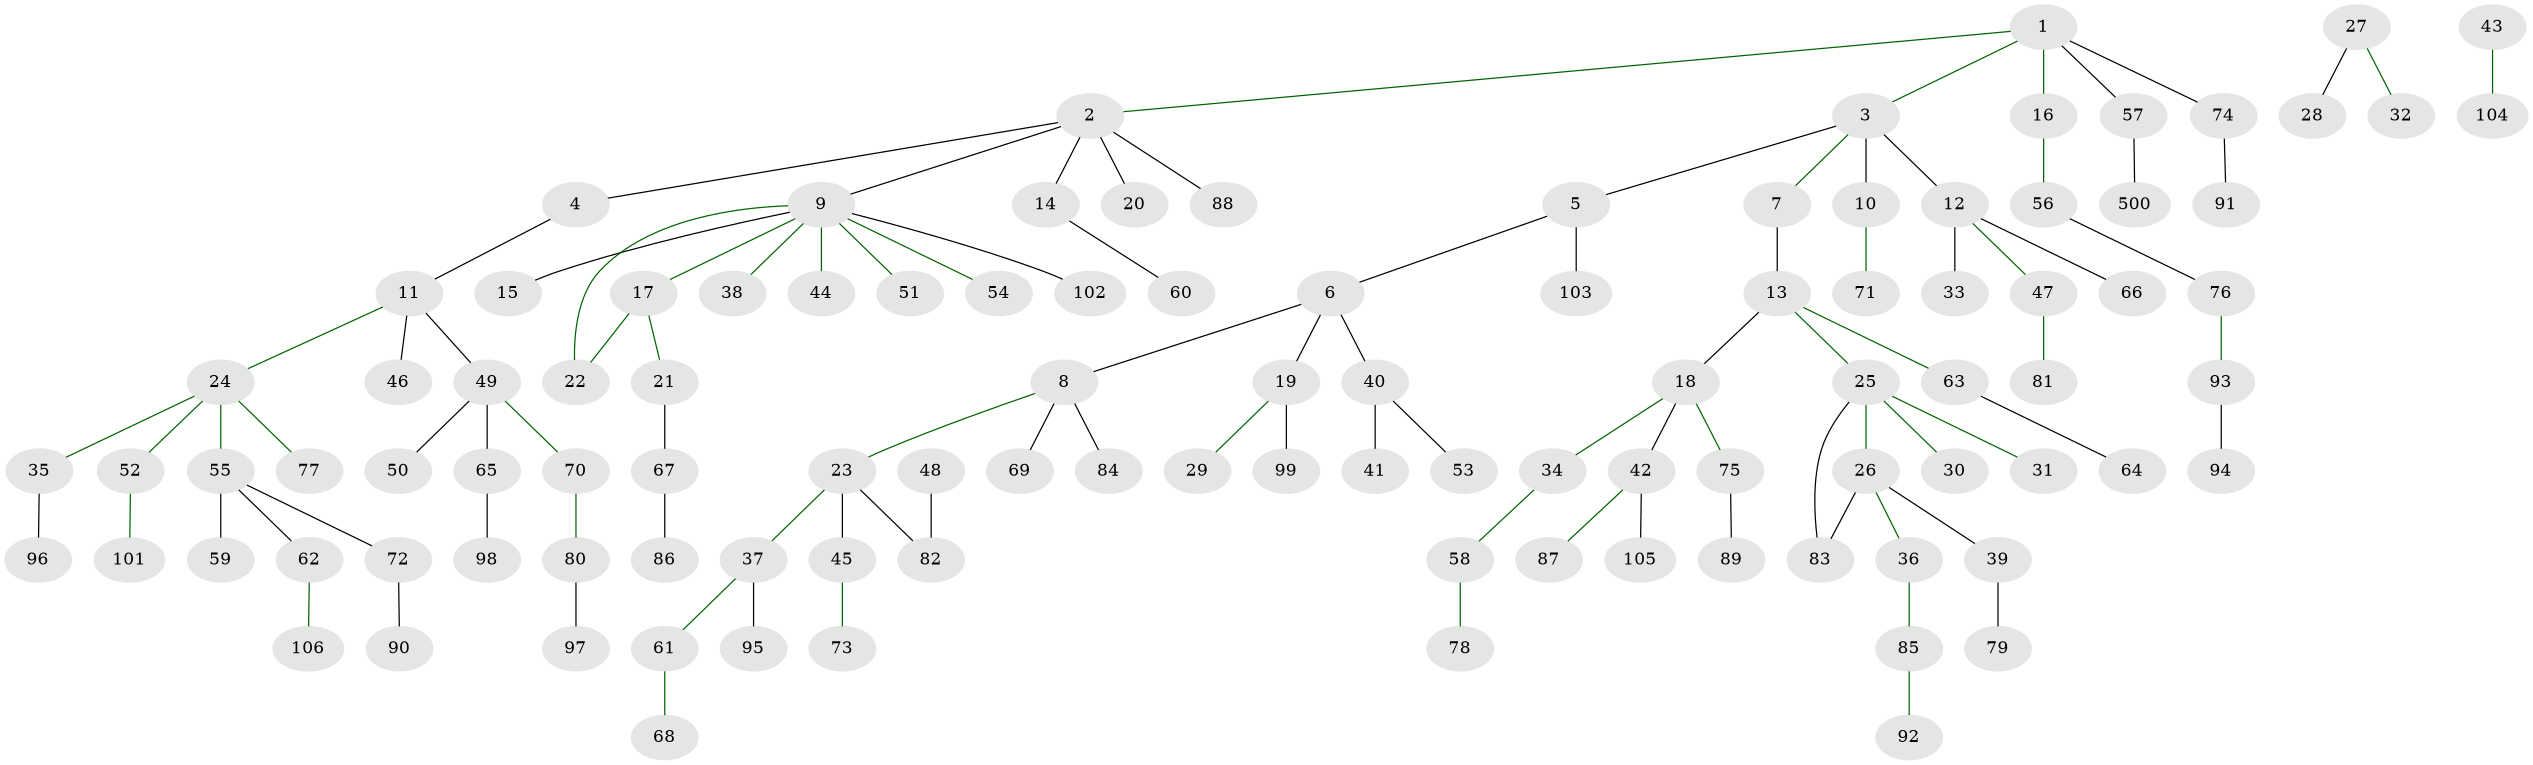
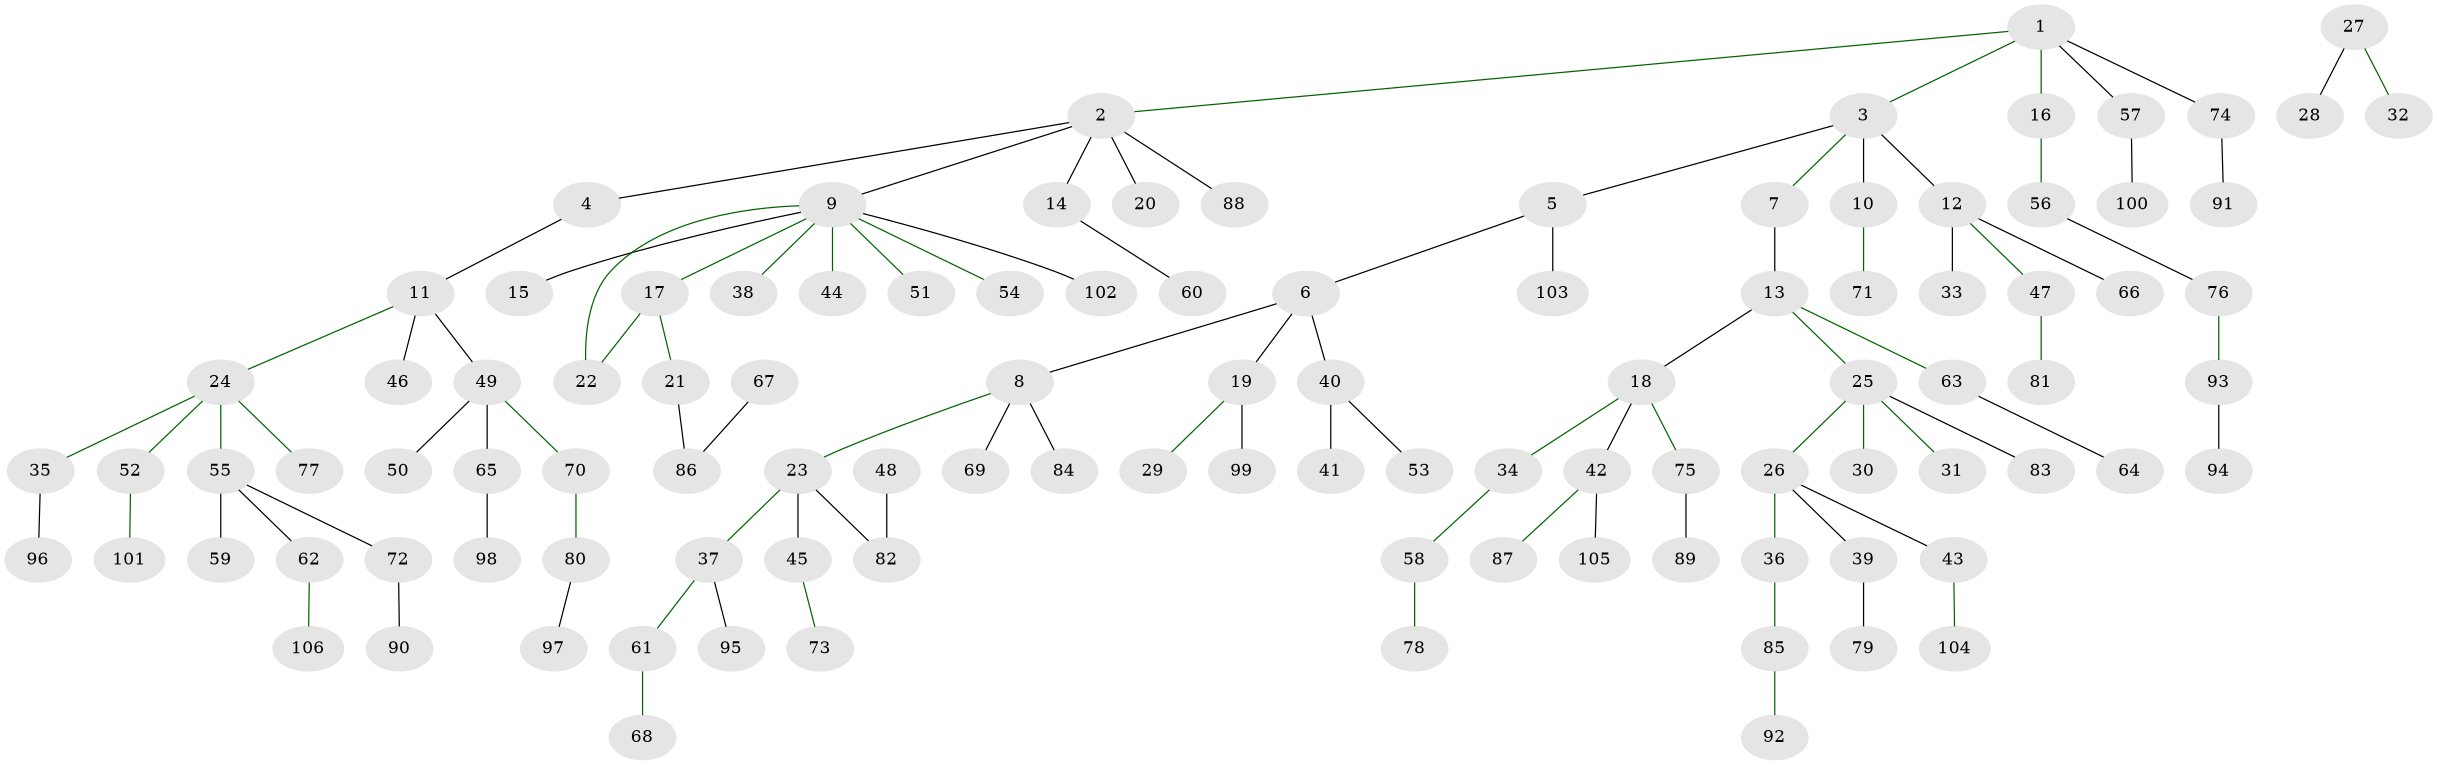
node "500": label "500" -> "100"
edge "21" -- "67": now "21" -- "86"
edge "26" -- "83": now "26" -- "43"
